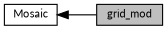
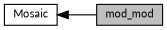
node "grid_mod": label "grid_mod" -> "mod_mod"
